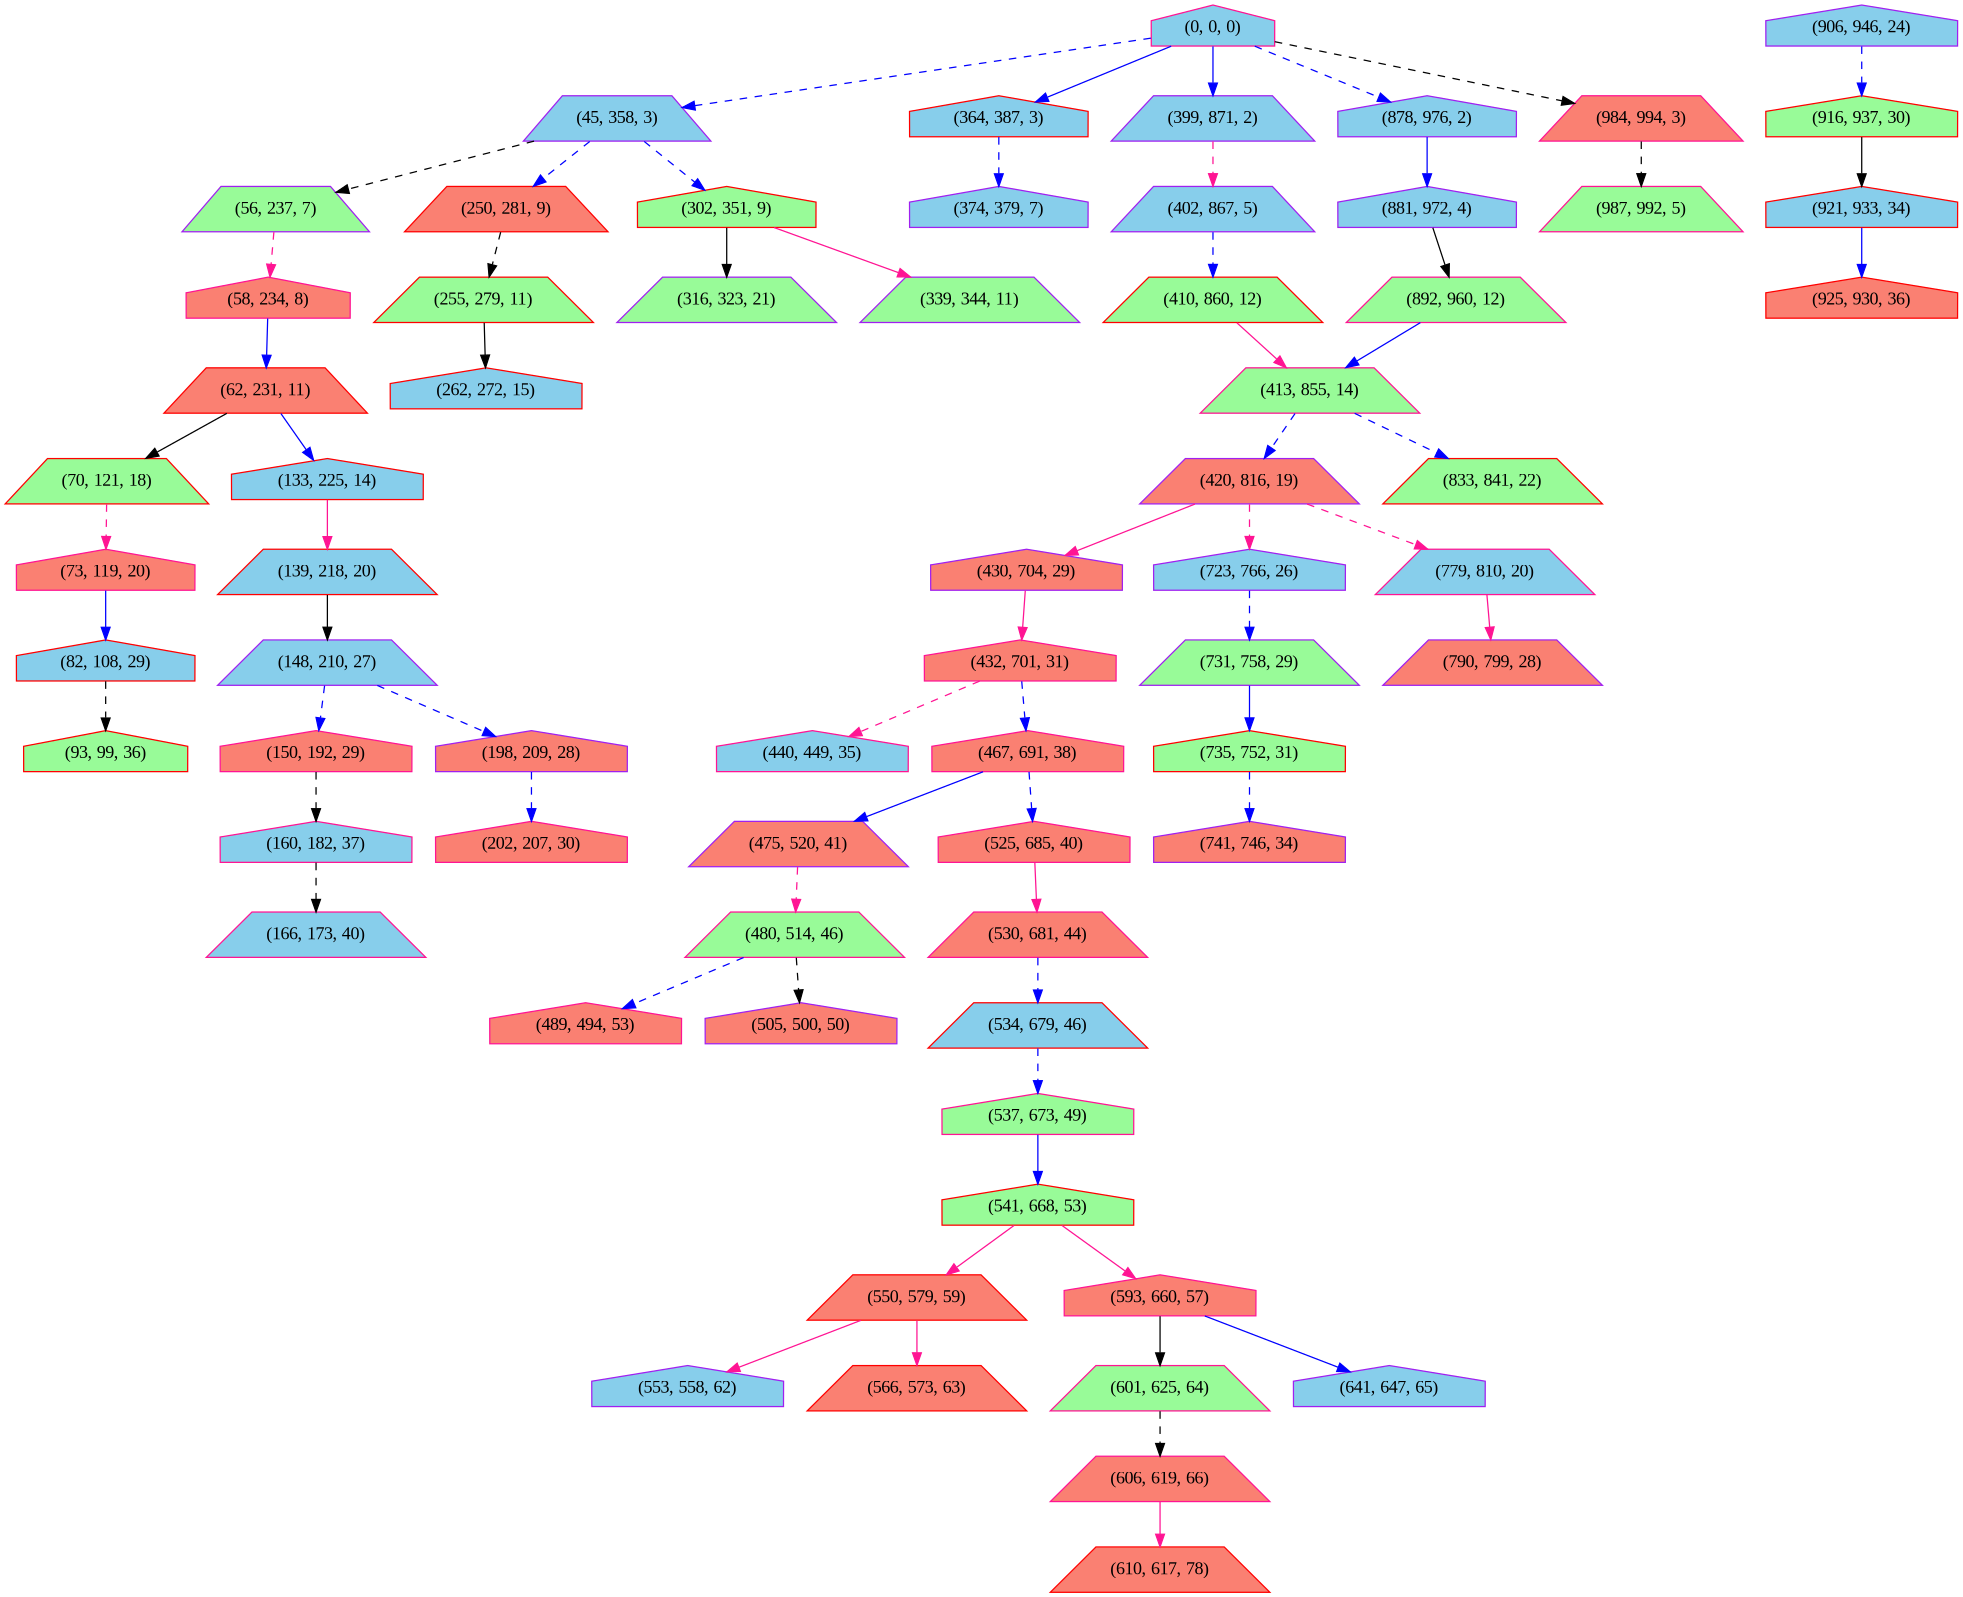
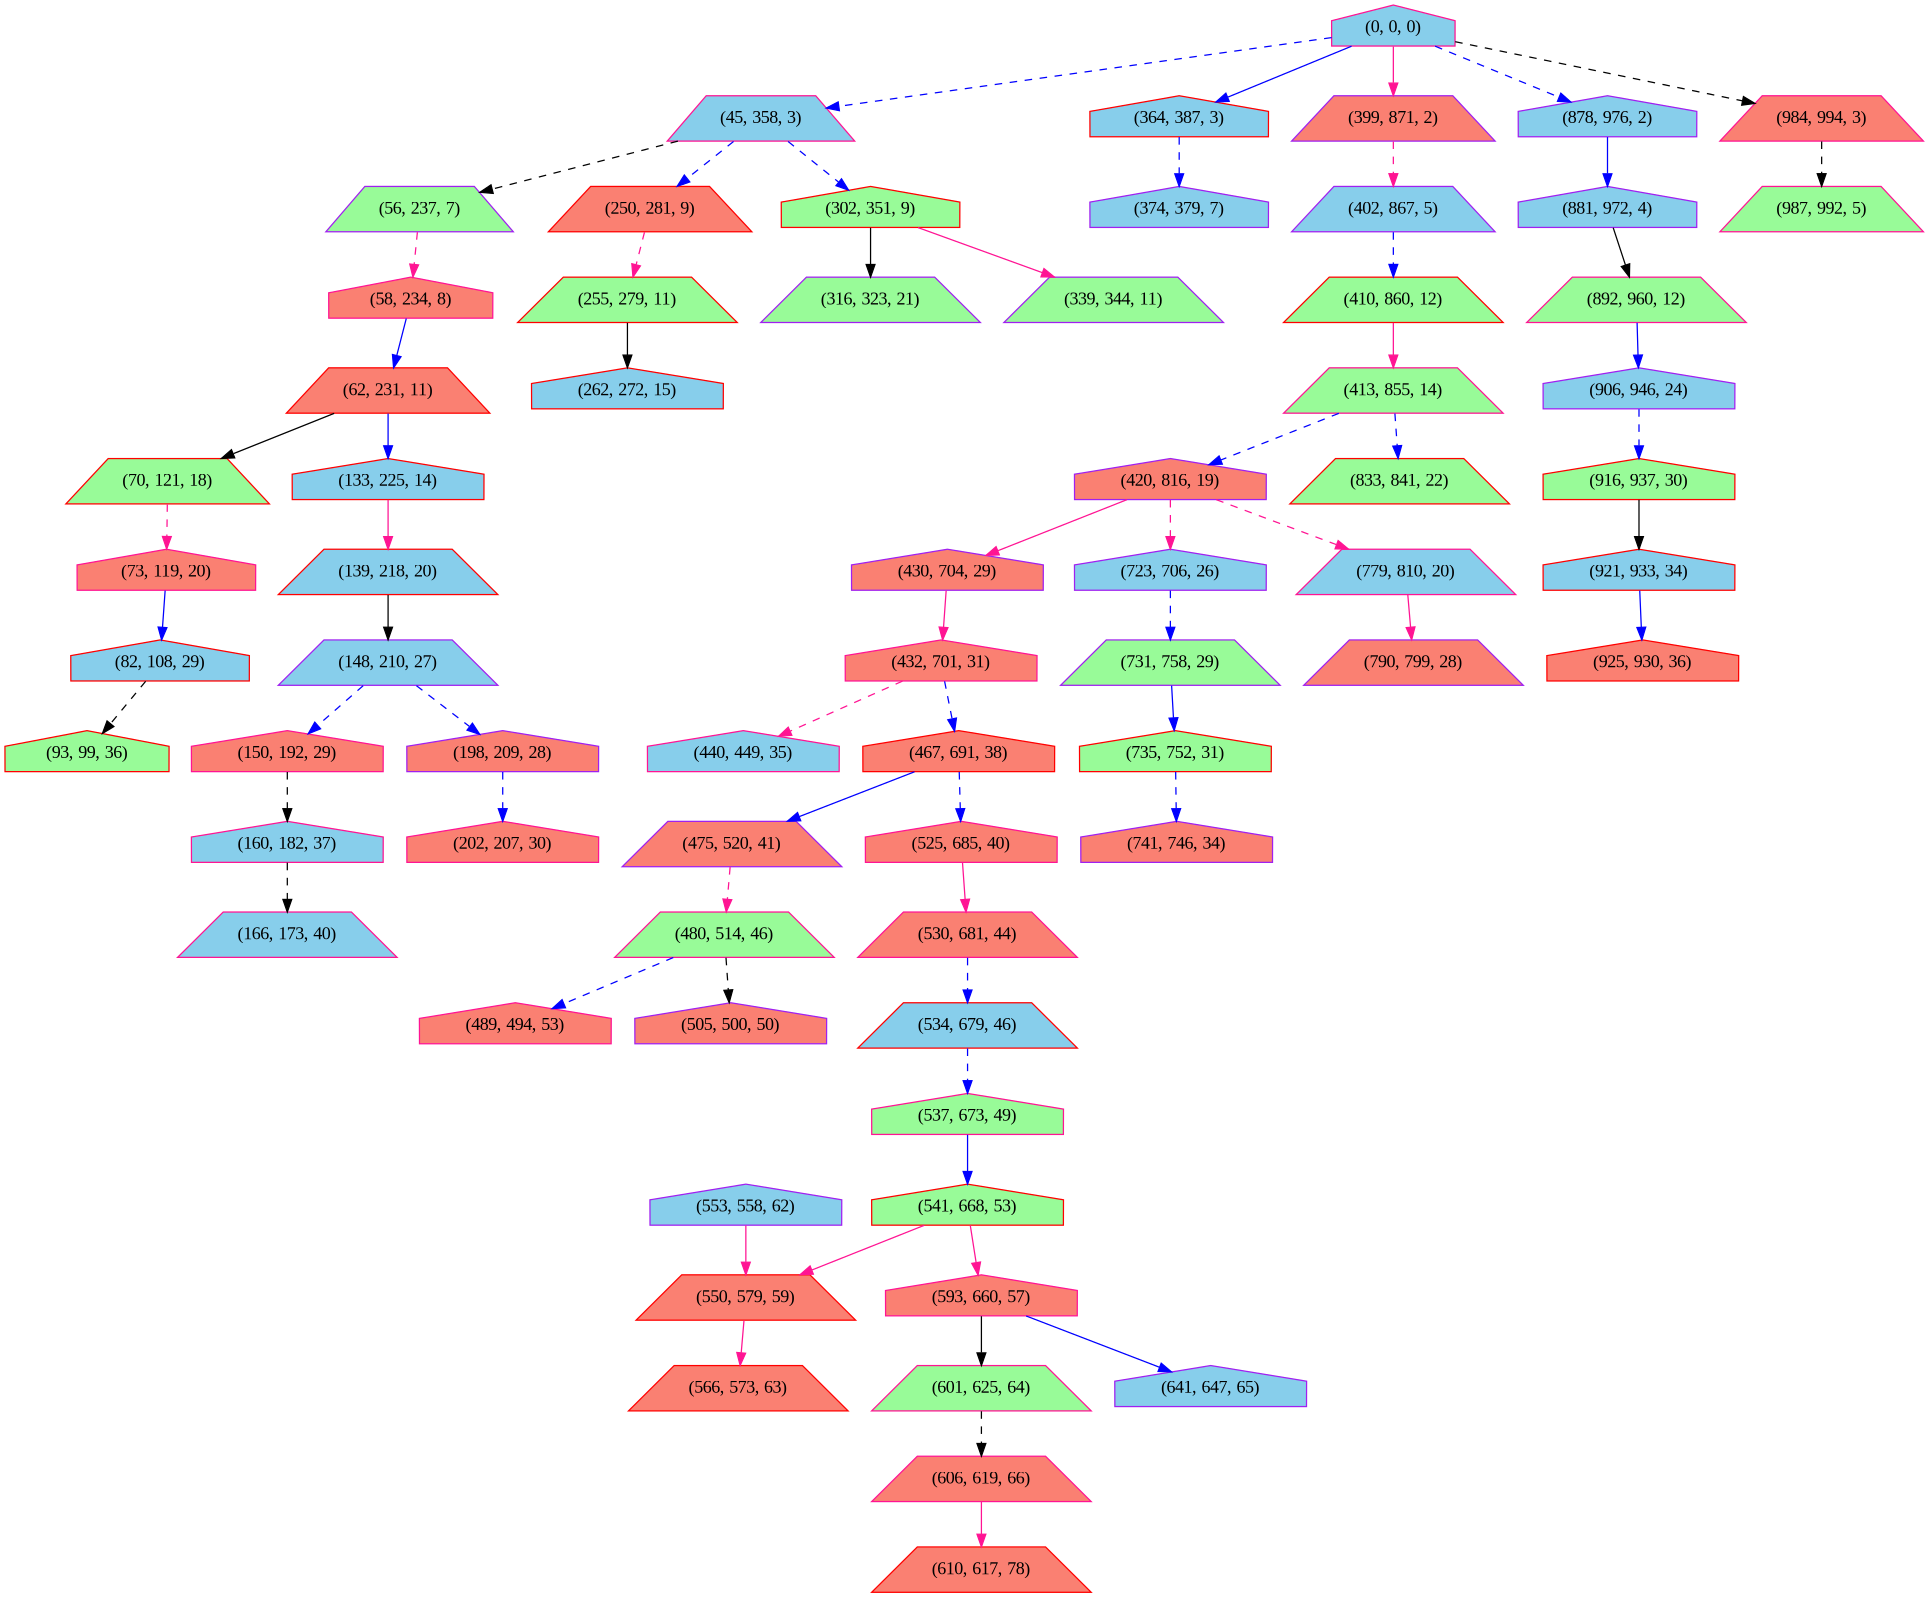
edge "(0, 0, 0)" -> "(399, 871, 2)": color blue -> deeppink
node "(45, 358, 3)": color purple -> deeppink
node "(399, 871, 2)": fillcolor skyblue -> salmon
edge "(250, 281, 9)" -> "(255, 279, 11)": color black -> deeppink
edge "(892, 960, 12)" -> "(413, 855, 14)": now "(892, 960, 12)" -> "(906, 946, 24)"
node "(420, 816, 19)": shape trapezium -> house
node "(723, 766, 26)": label "(723, 766, 26)" -> "(723, 706, 26)"
node "(467, 691, 38)": color deeppink -> red
edge "(550, 579, 59)" -> "(553, 558, 62)": reversed
